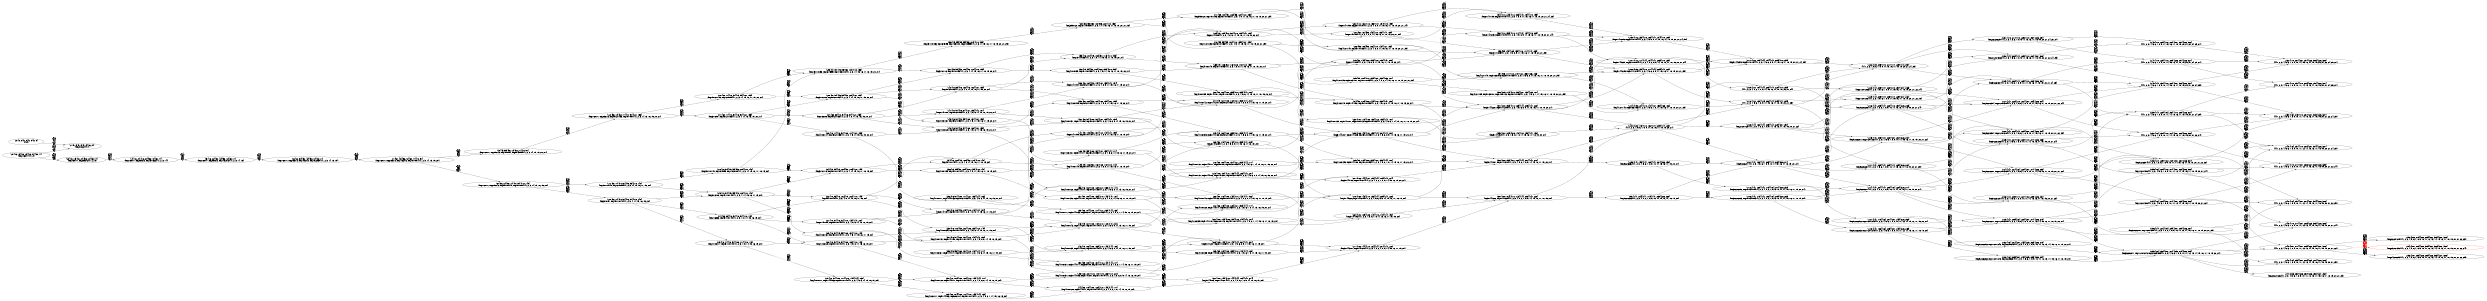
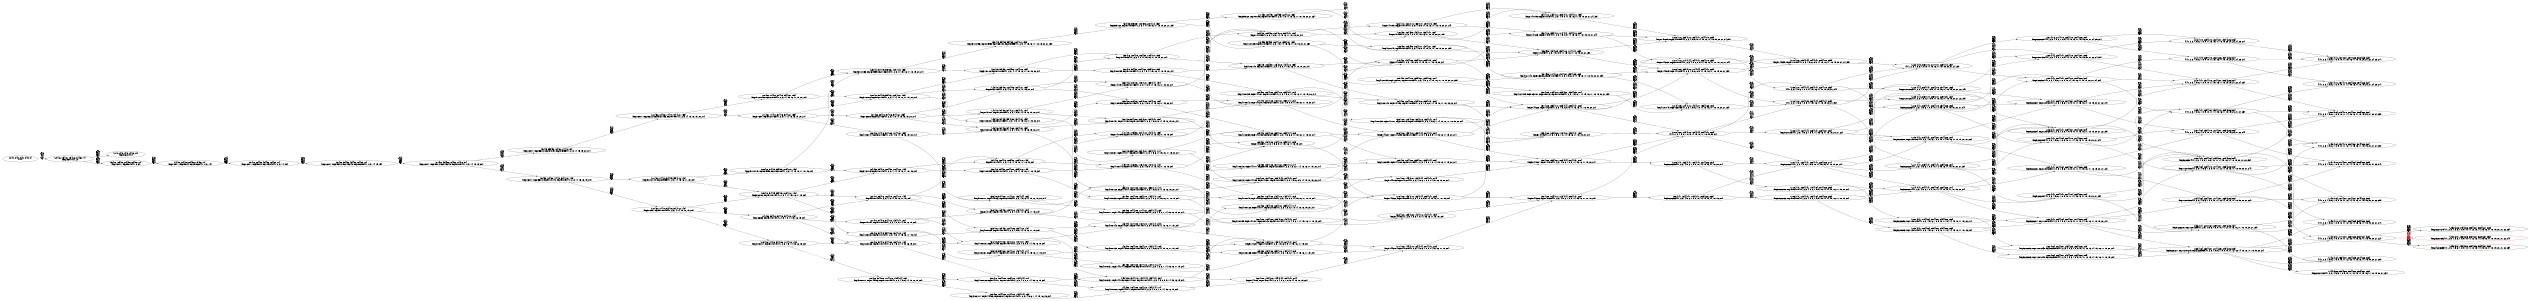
edge "S0: [0, 0] [0, 0] [0, 0] [0, 0] {}{}" -> "S1: [0, 0] [0, 0] [0, 0] [16, 21] {T0J0:16-21}{1}": now "S0: [0, 0] [0, 0] [0, 0] [0, 0] {}{}" -> "S2: [16, 16] [16, 16] [16, 21] [60, 77] {T0J1:60-77}{1, 2}"
